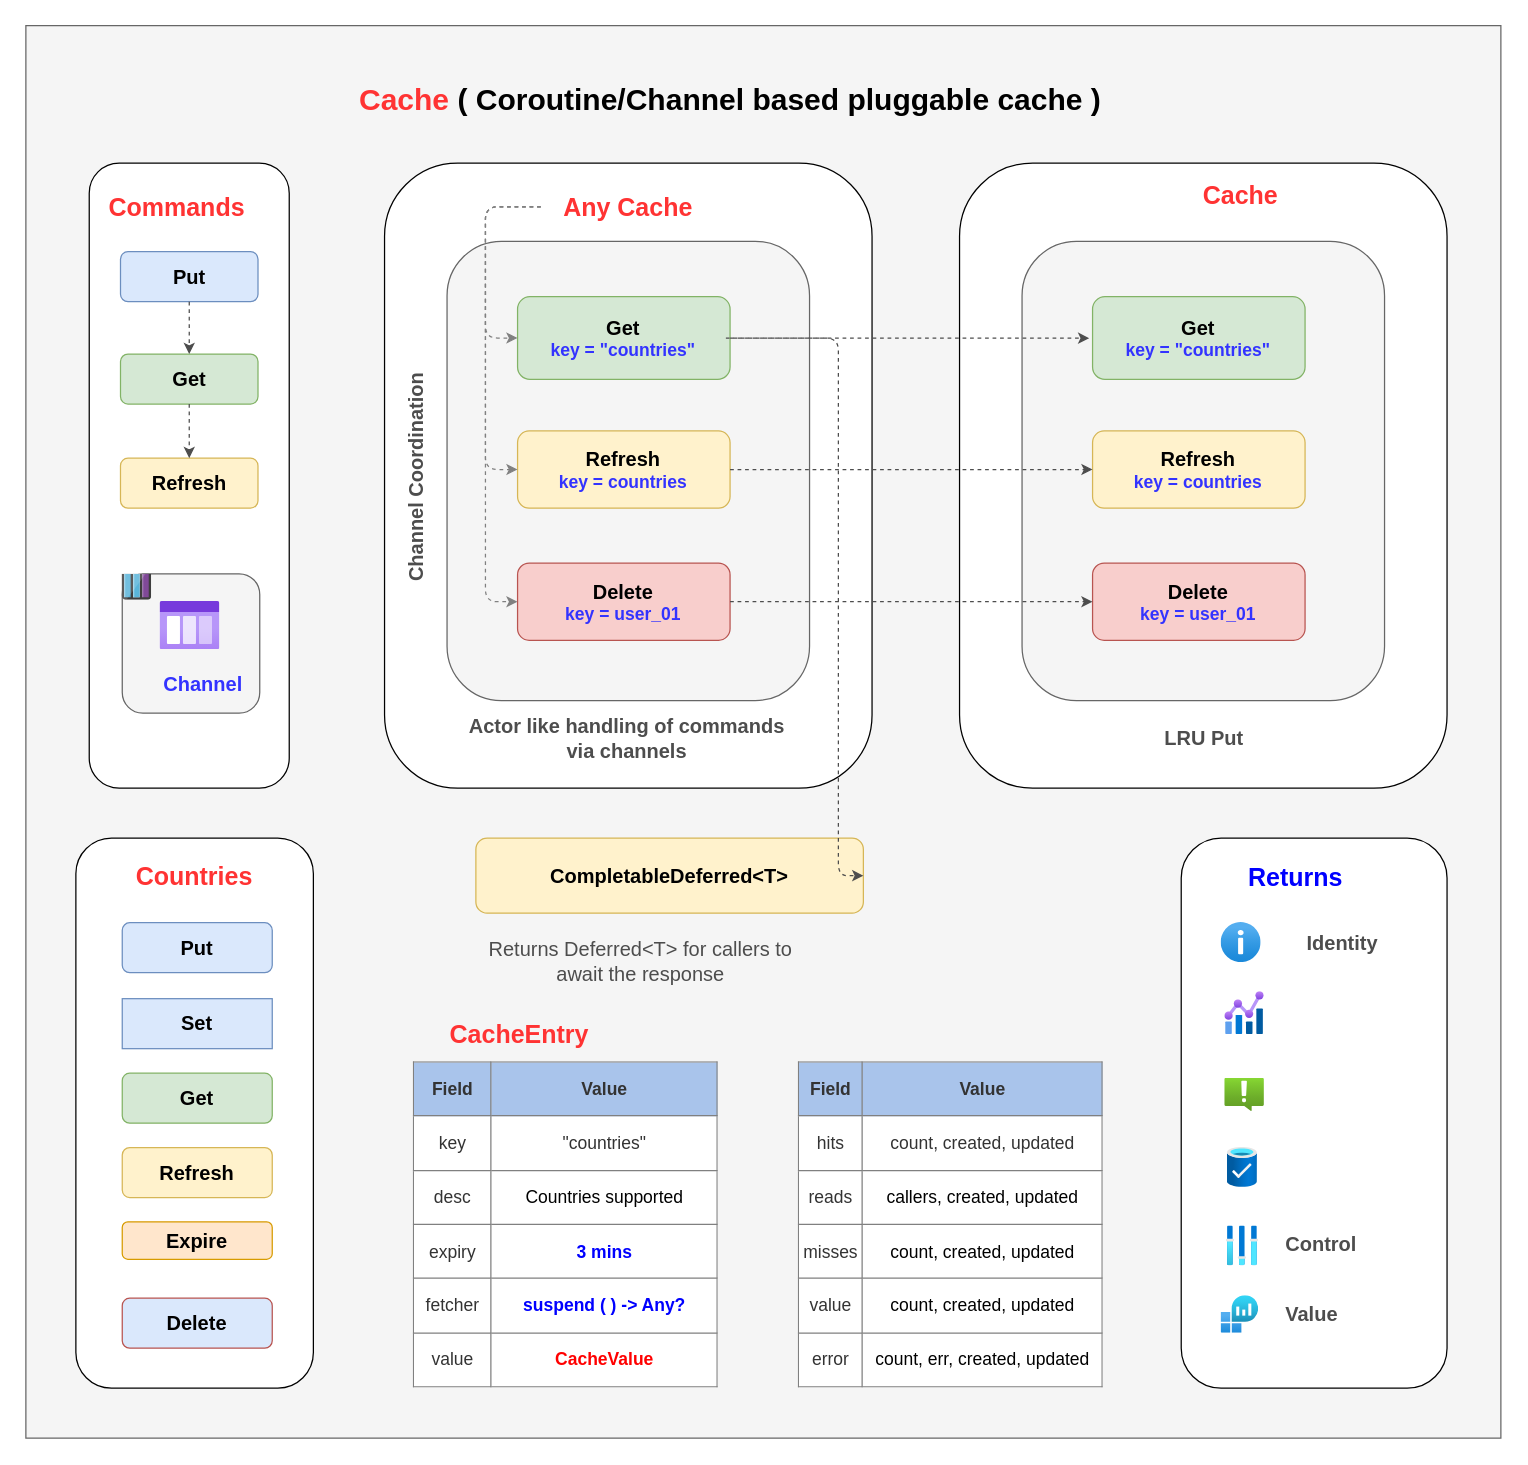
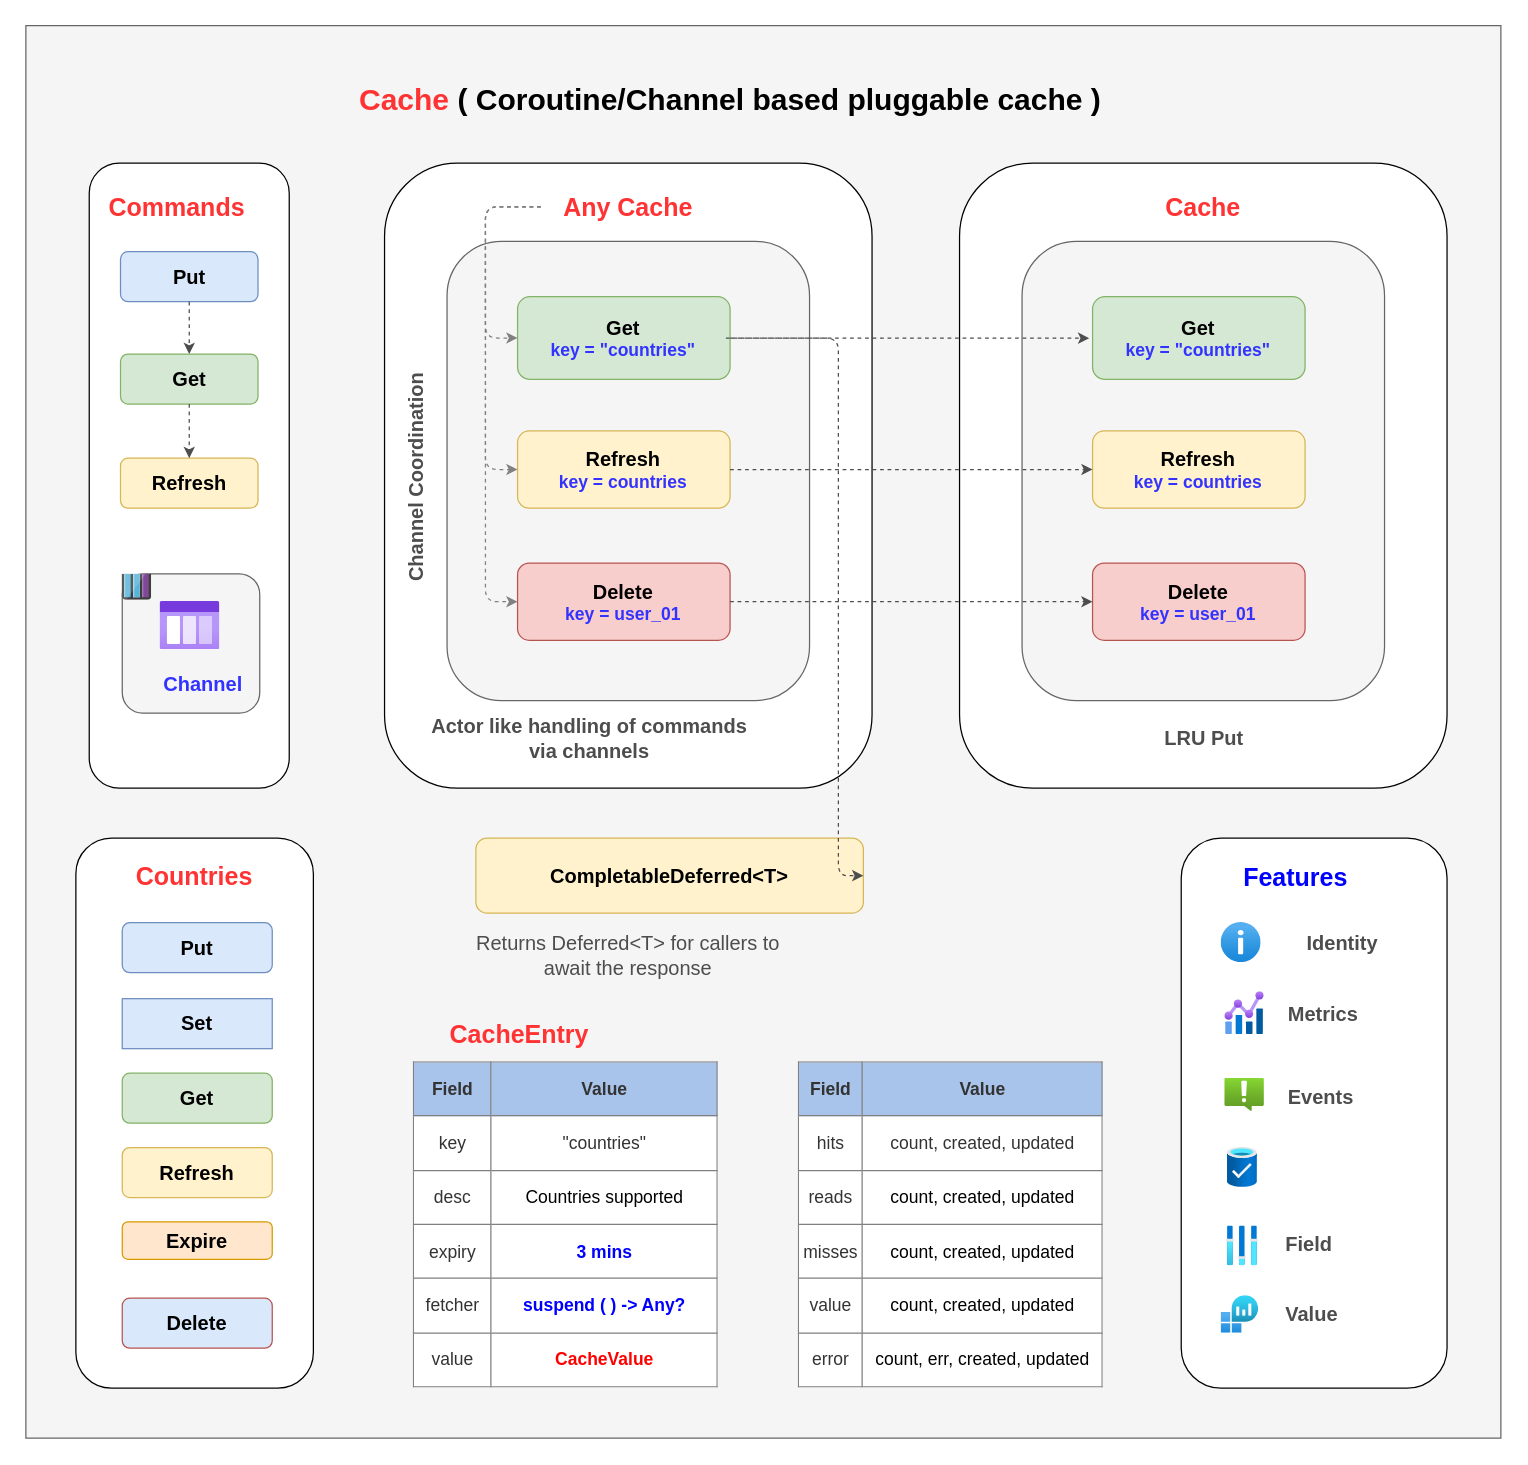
node "Cache": moved (1241, 194) -> (1203, 207)
node "Actor like handling of commands via channels": moved (626, 738) -> (589, 738)
node "Returns": label "Returns" -> "Features"
node "Returns Deferred<T> for callers to await the response": moved (641, 962) -> (628, 956)
node "Metrics": added
node "Events": added
node "Field Value hits count, created, updated reads callers, created, updated misses count, created, updated value count, created, updated error count, err, created, updated": label "Field Value hits count, created, updated reads callers, created, updated misses count, created, updated value count, created, updated error count, err, created, updated" -> "Field Value hits count, created, updated reads count, created, updated misses count, created, updated value count, created, updated error count, err, created, updated"
node "Control": label "Control" -> "Field"
